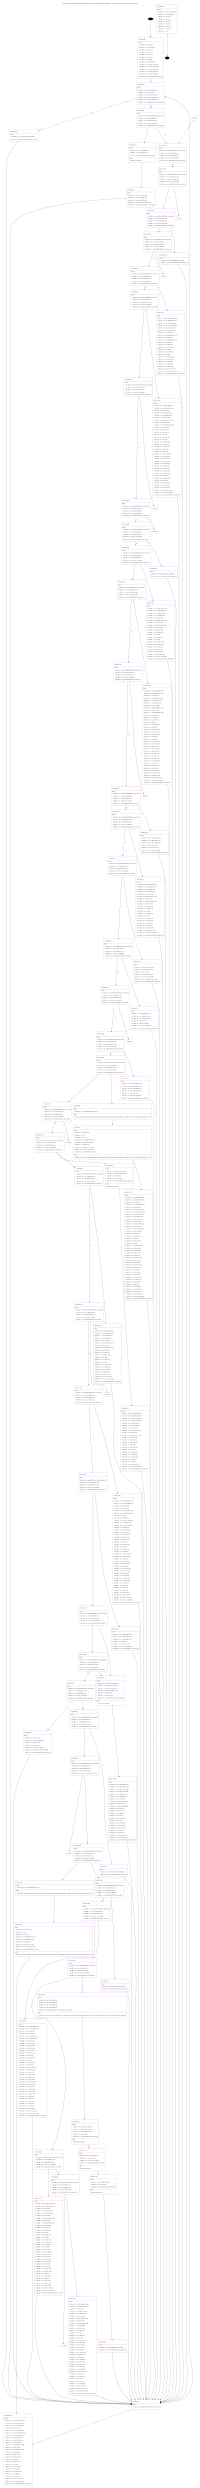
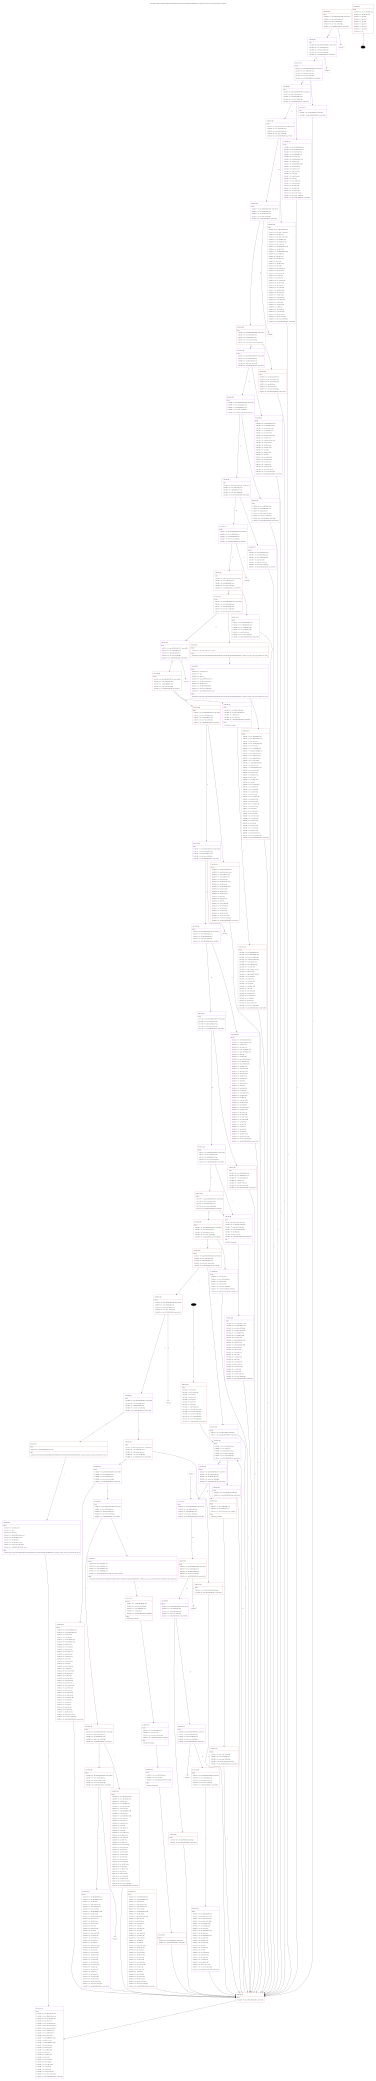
node "0x40159a [28]": removed
